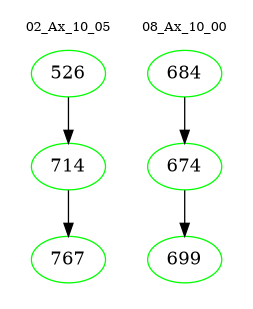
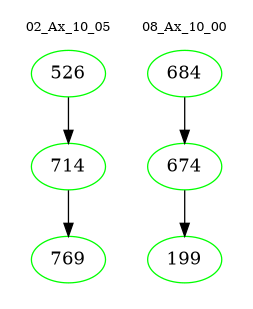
node "767": label "767" -> "769"
node "699": label "699" -> "199"
